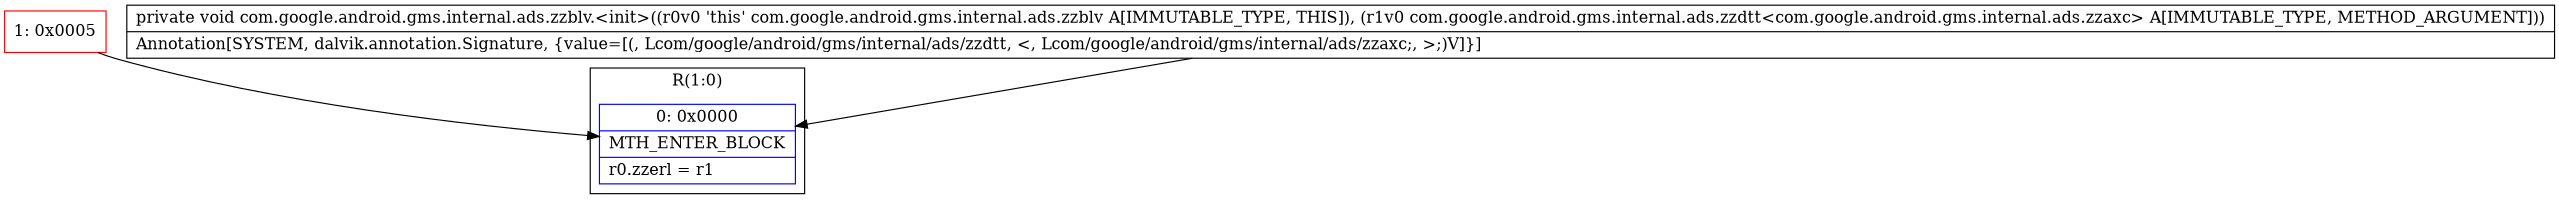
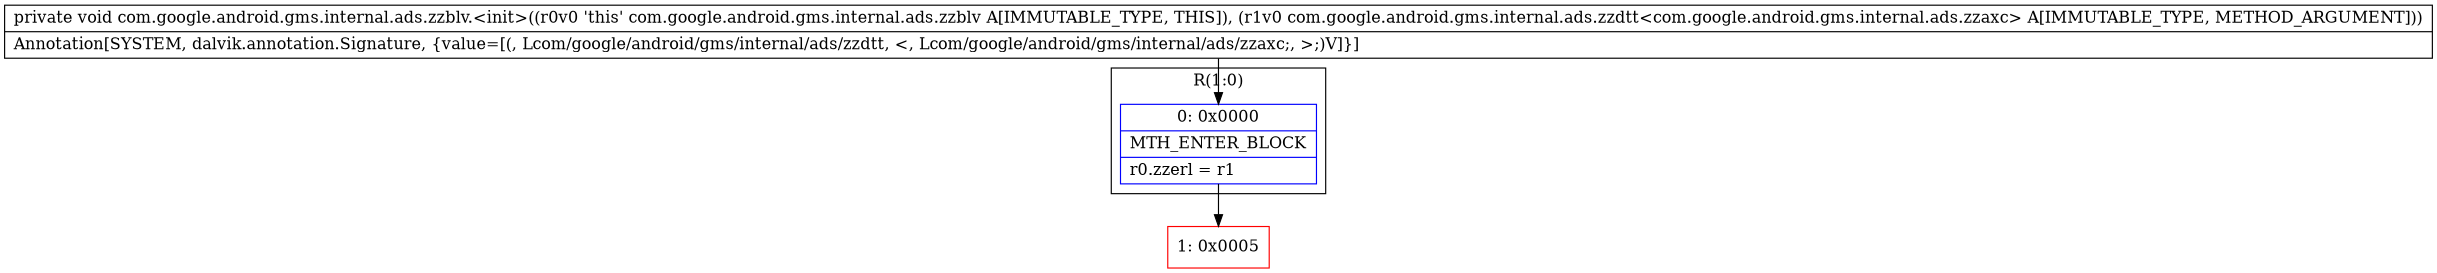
edge "1: 0x0005" -> "0: 0x0000": reversed
